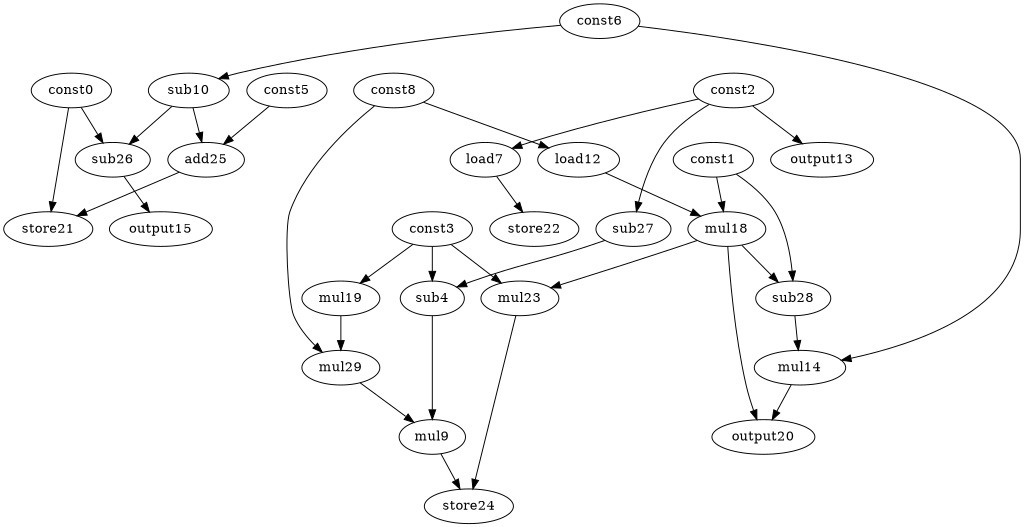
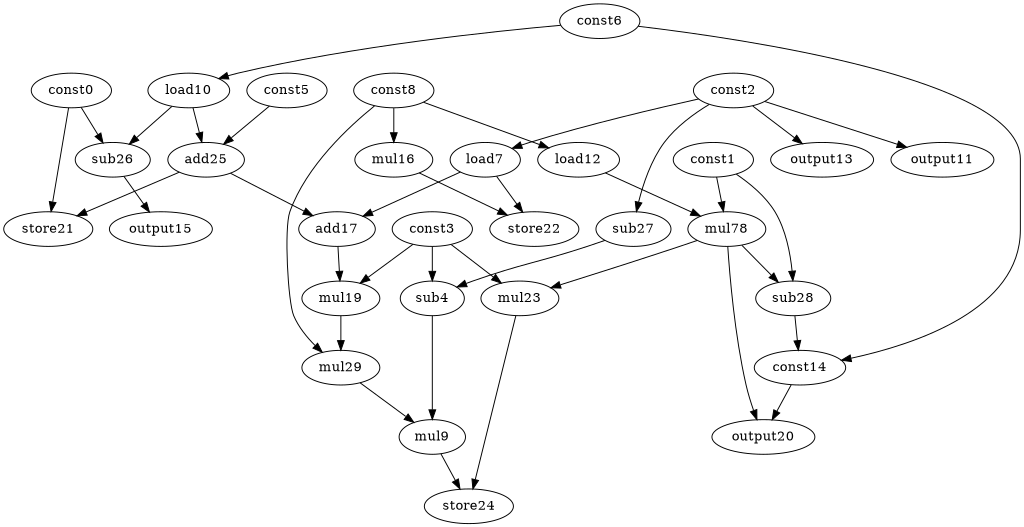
node "sub10": label "sub10" -> "load10"
node "mul16": added
node "output11": added
node "add17": added
node "mul18": label "mul18" -> "mul78"
node "mul14": label "mul14" -> "const14"
